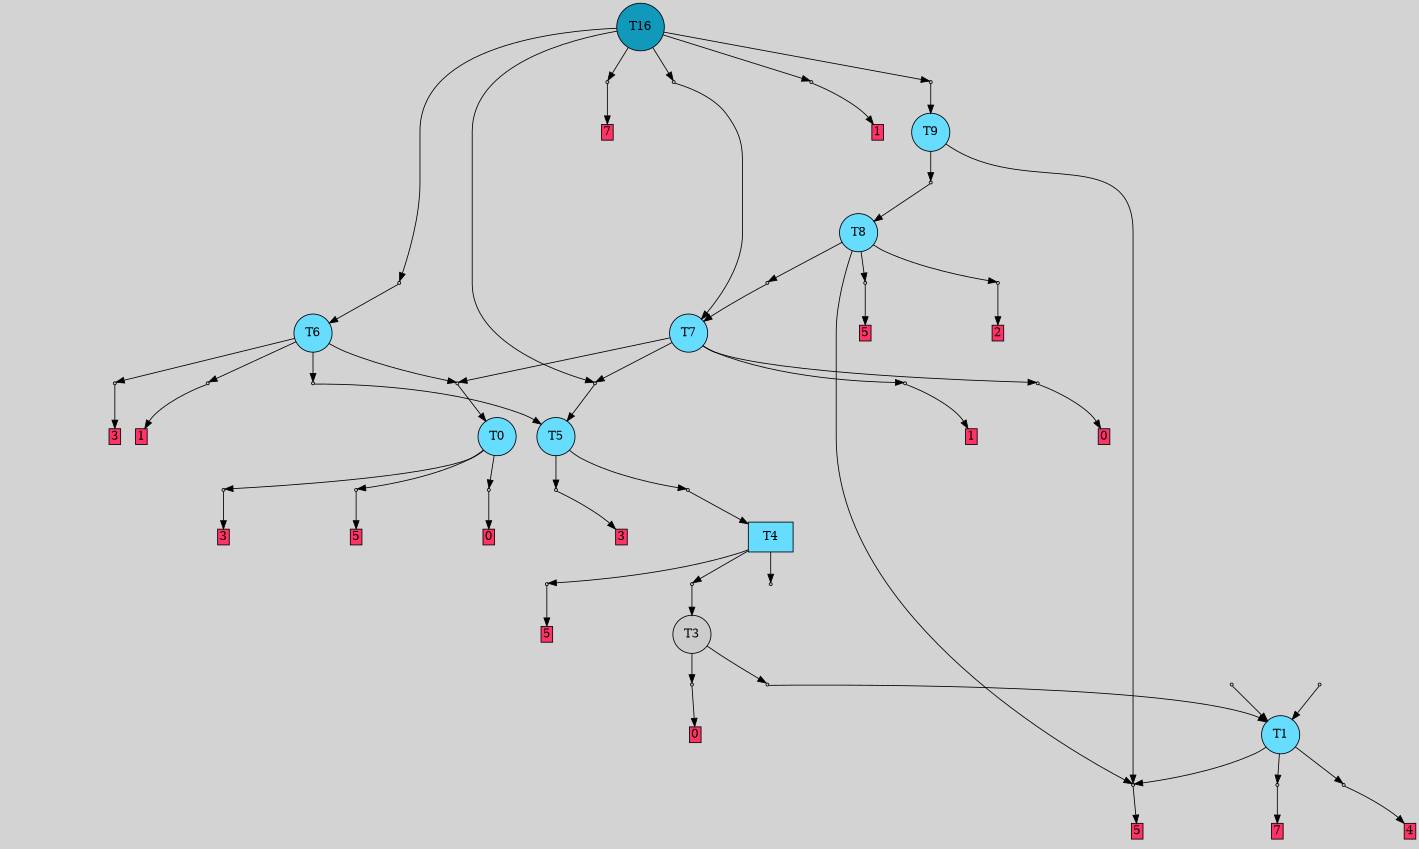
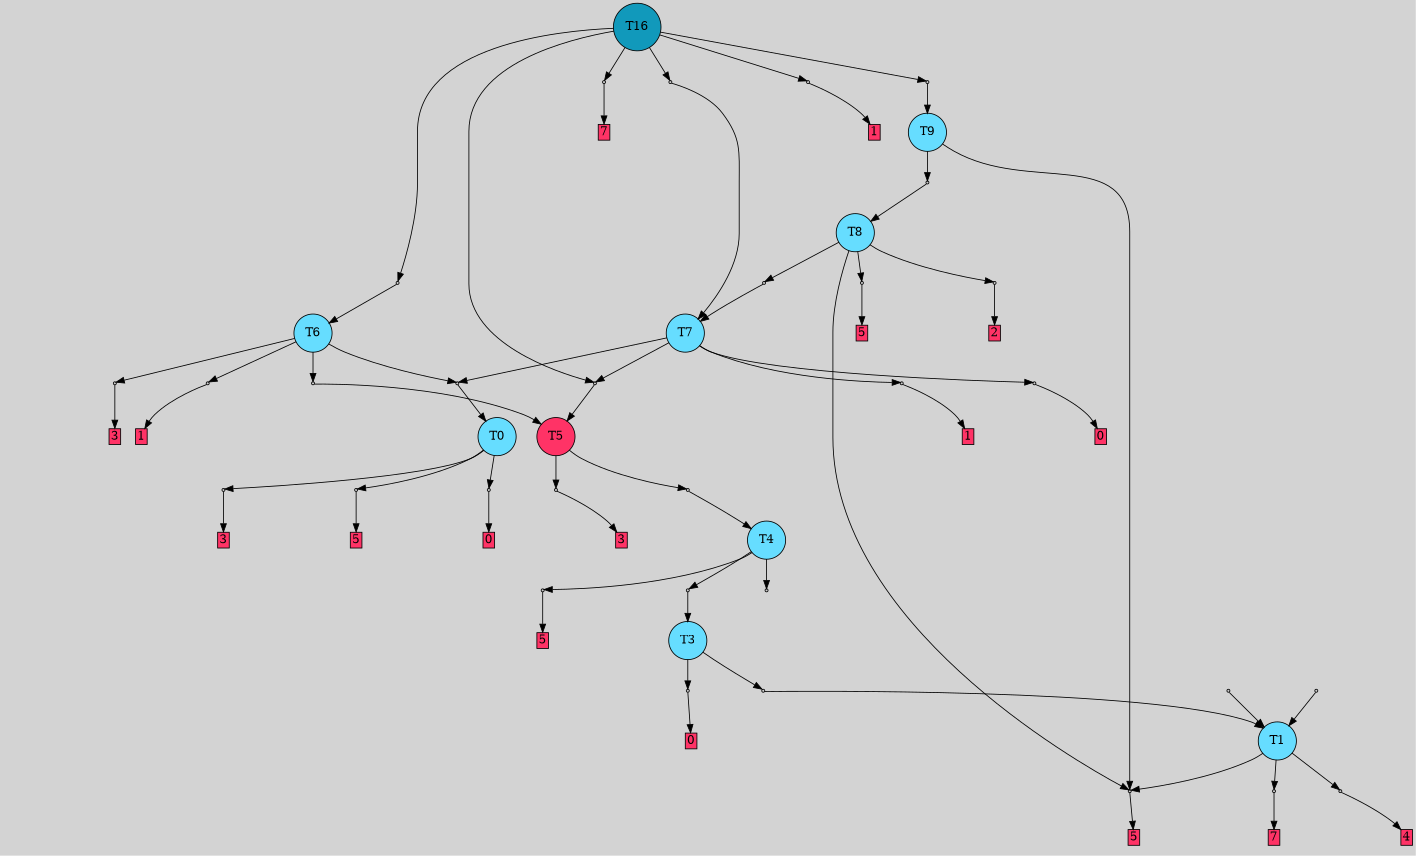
node "T5": fillcolor #66ddff -> #ff3366
node "T4": shape box -> circle
node "T3": fillcolor #cccccc -> #66ddff
